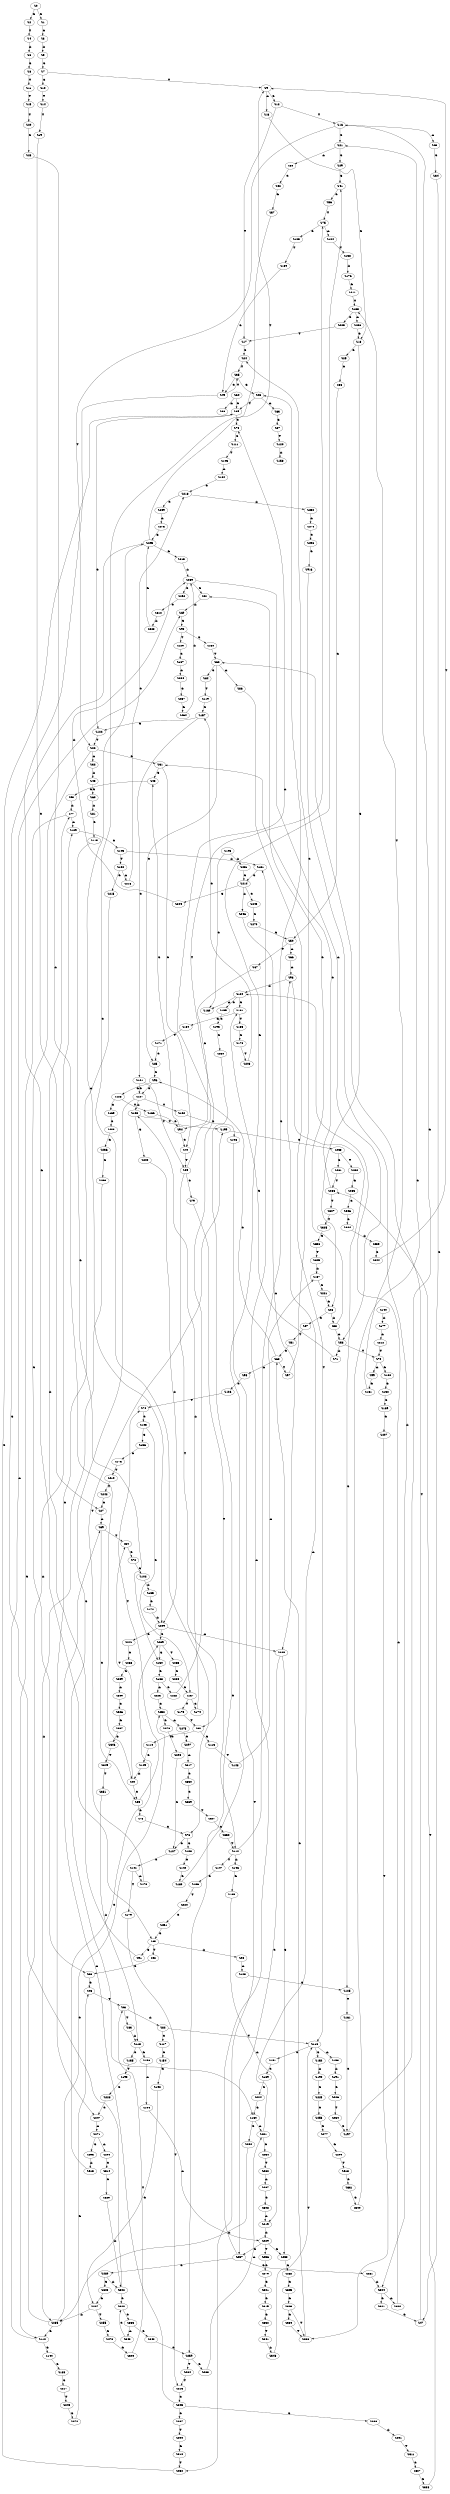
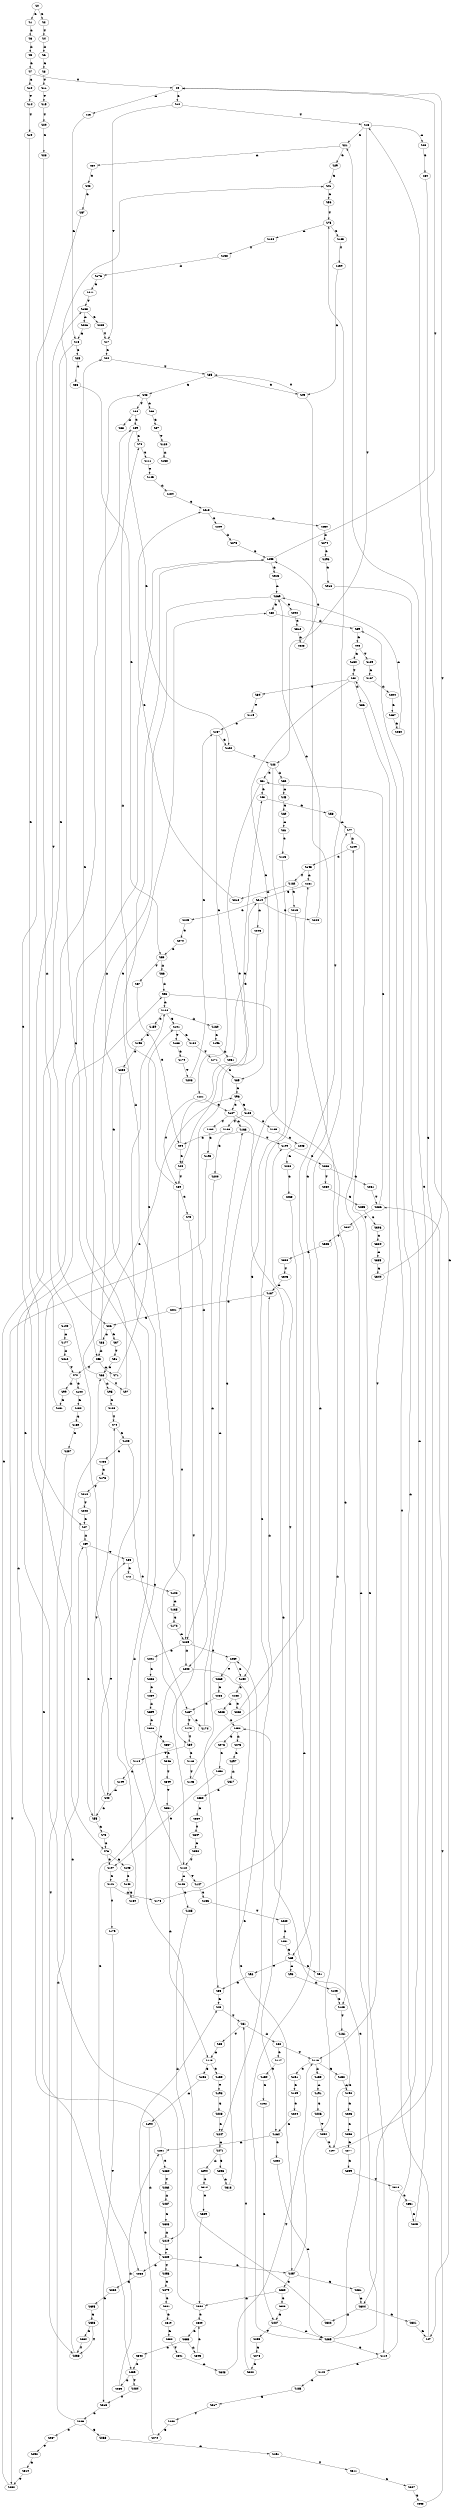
edge "S48" -> "S89": now "S48" -> "S64"
edge "S196" -> "S160": reversed
